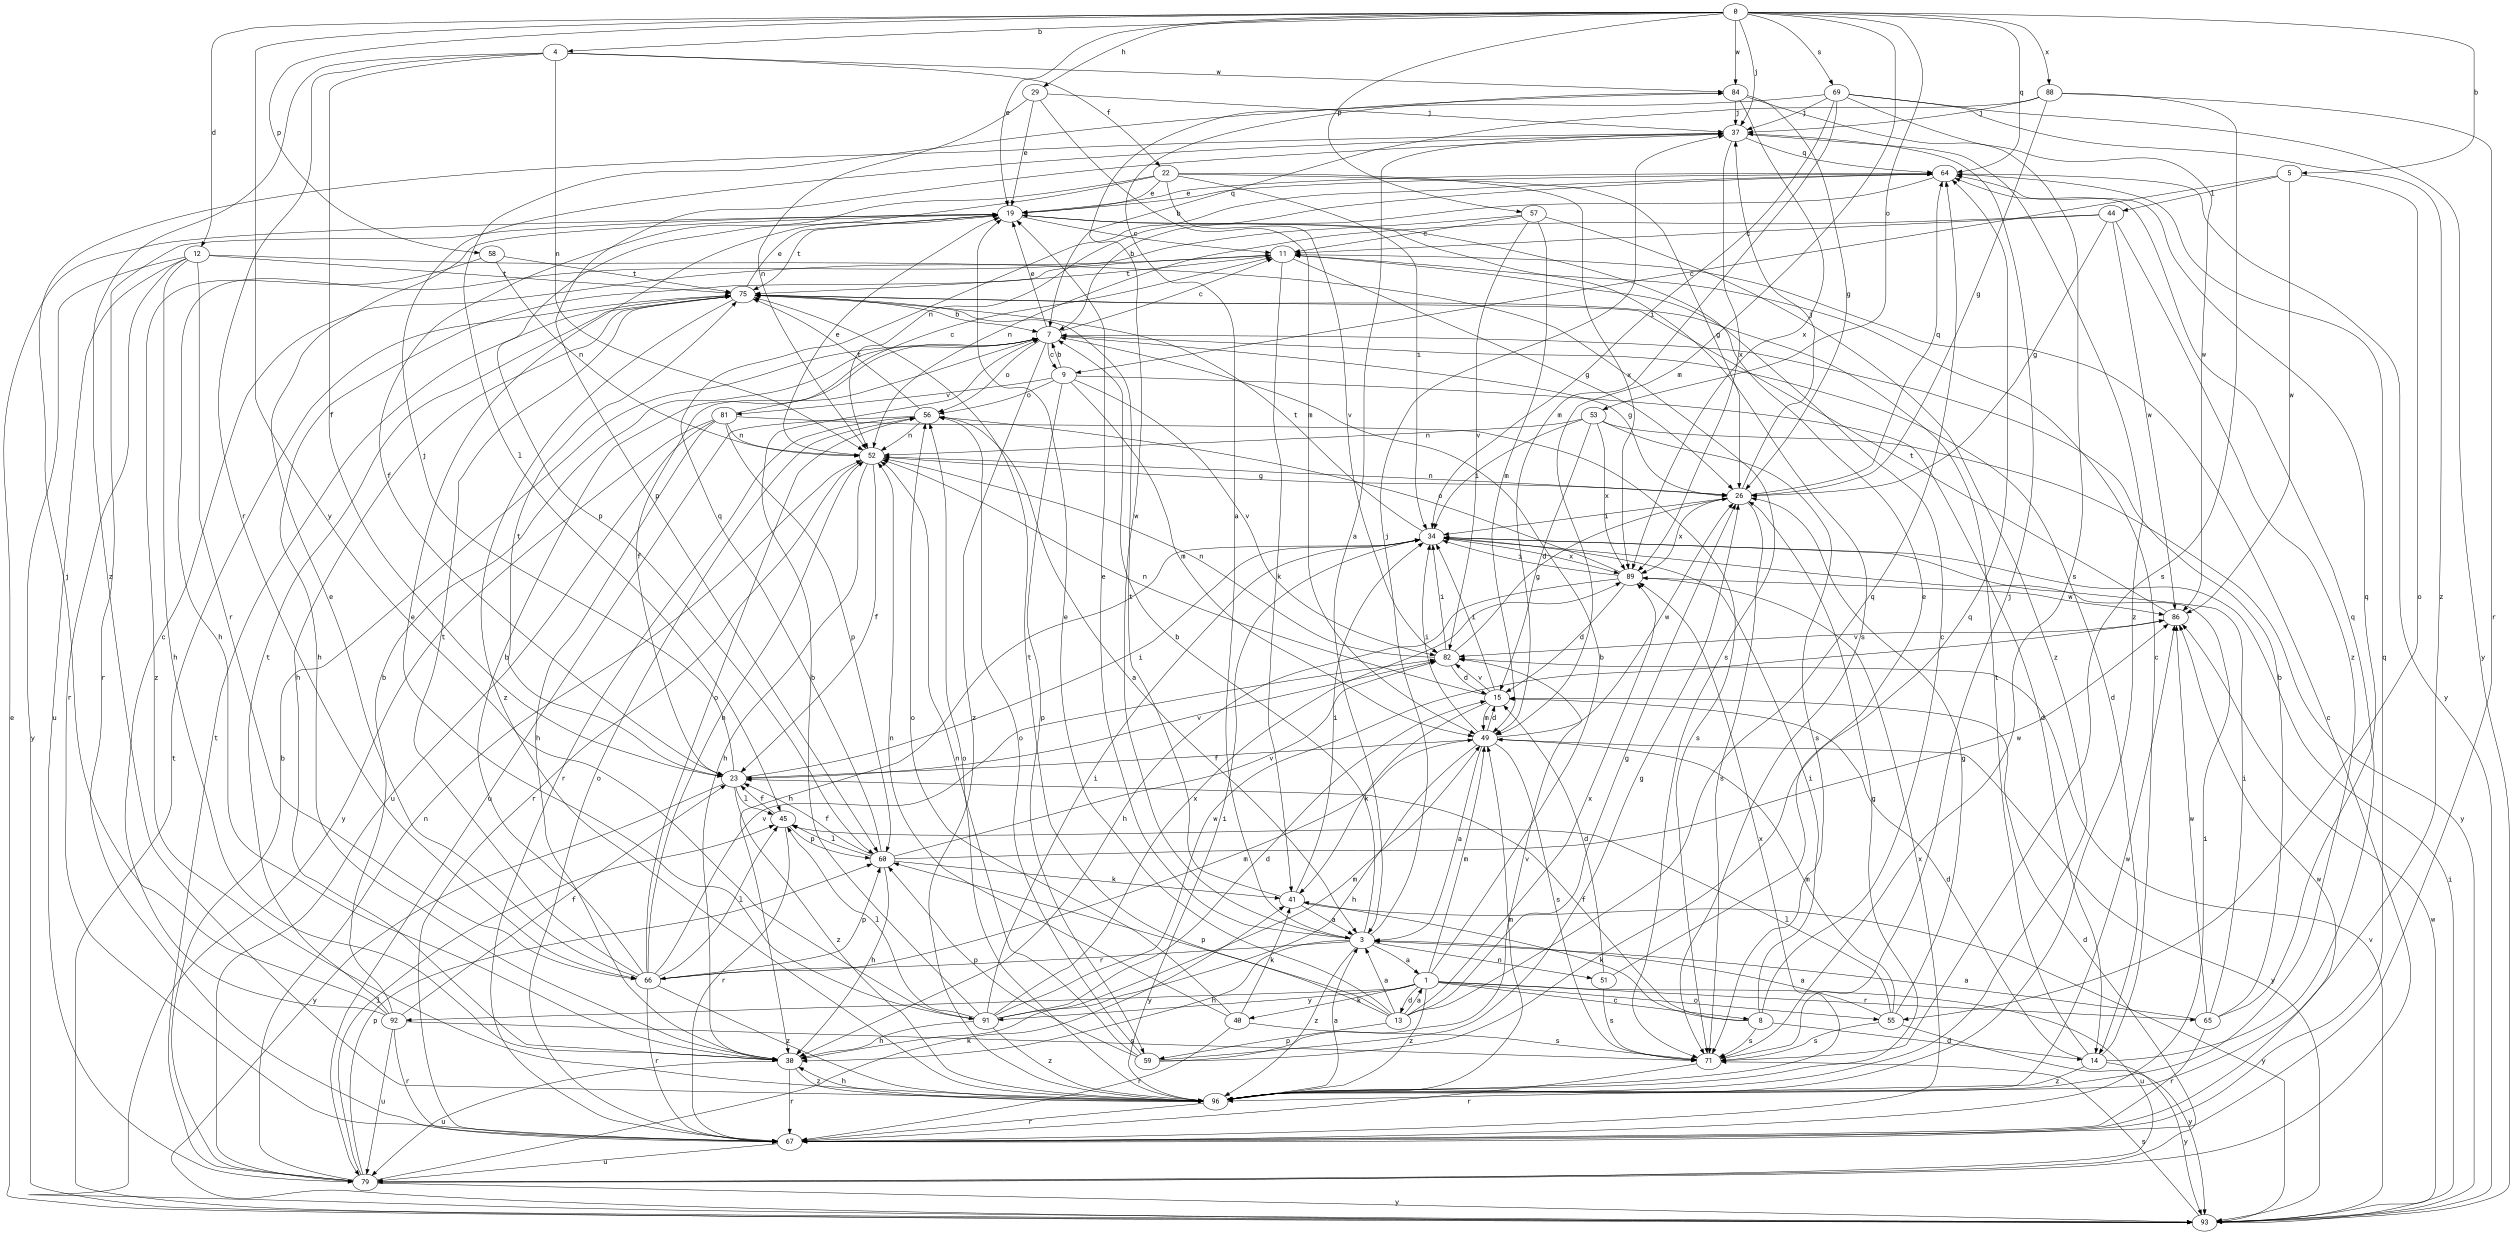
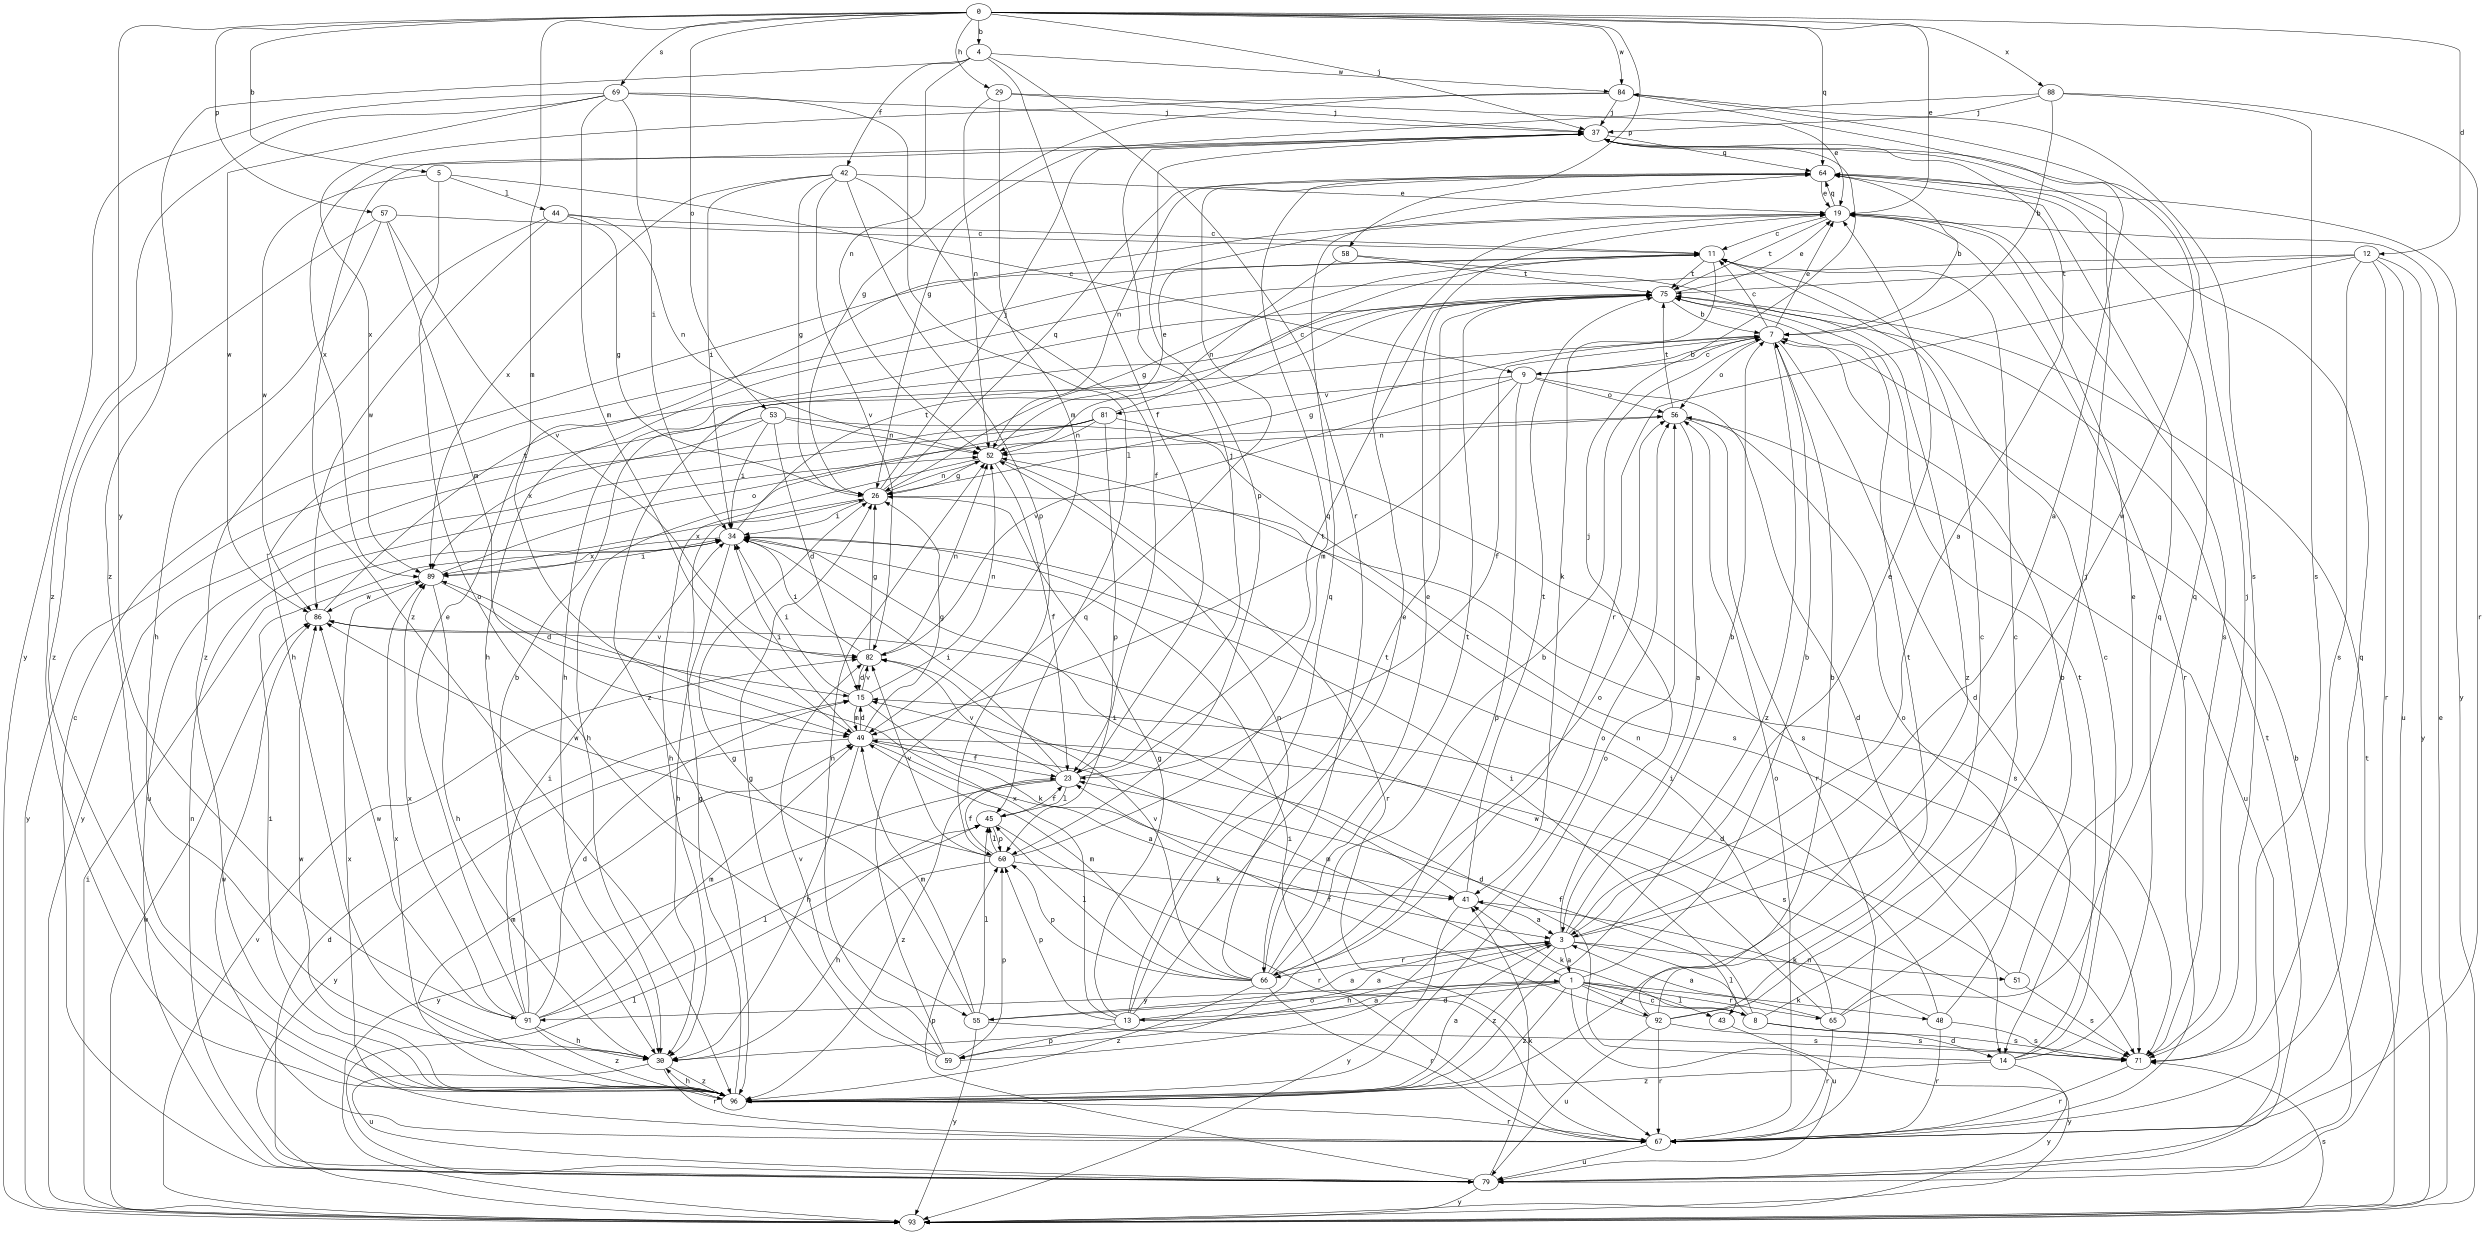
node "22": label "22" -> "42"
edge "49" -> "26": label "w" -> "g"
node "43": added
